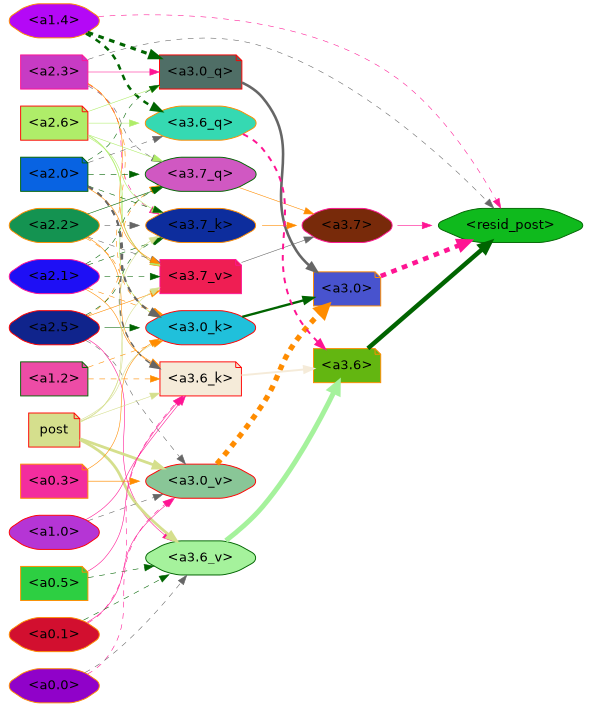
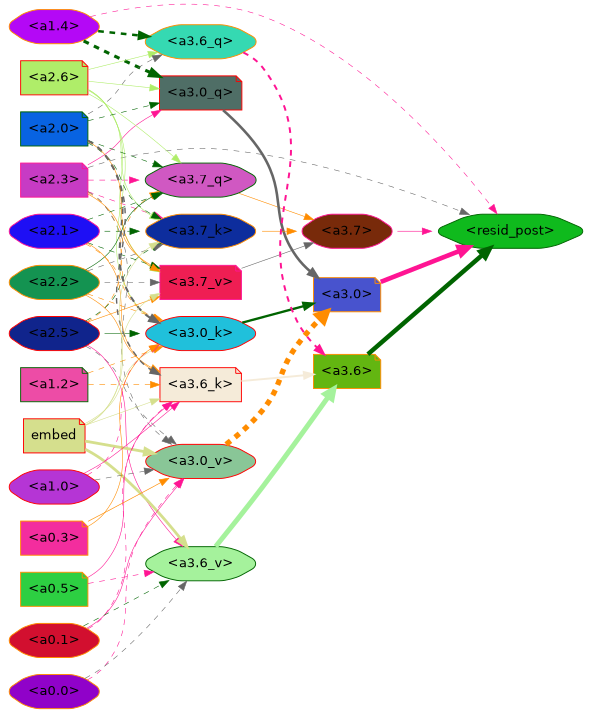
edge "<a2.3>" -> "<a3.7_q>": color gray40 -> deeppink
edge "<a3.0>" -> "<resid_post>": style dashed -> bold
edge "<a2.3>" -> "<a3.0_v>": added
edge "<a1.0>" -> "<a3.0_k>": added
node "post": label "post" -> "embed"
edge "<a0.5>" -> "<a3.6_v>": color darkgreen -> deeppink
